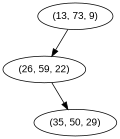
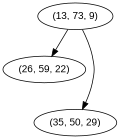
edge "(26, 59, 22)" -> "(35, 50, 29)": now "(13, 73, 9)" -> "(35, 50, 29)"
